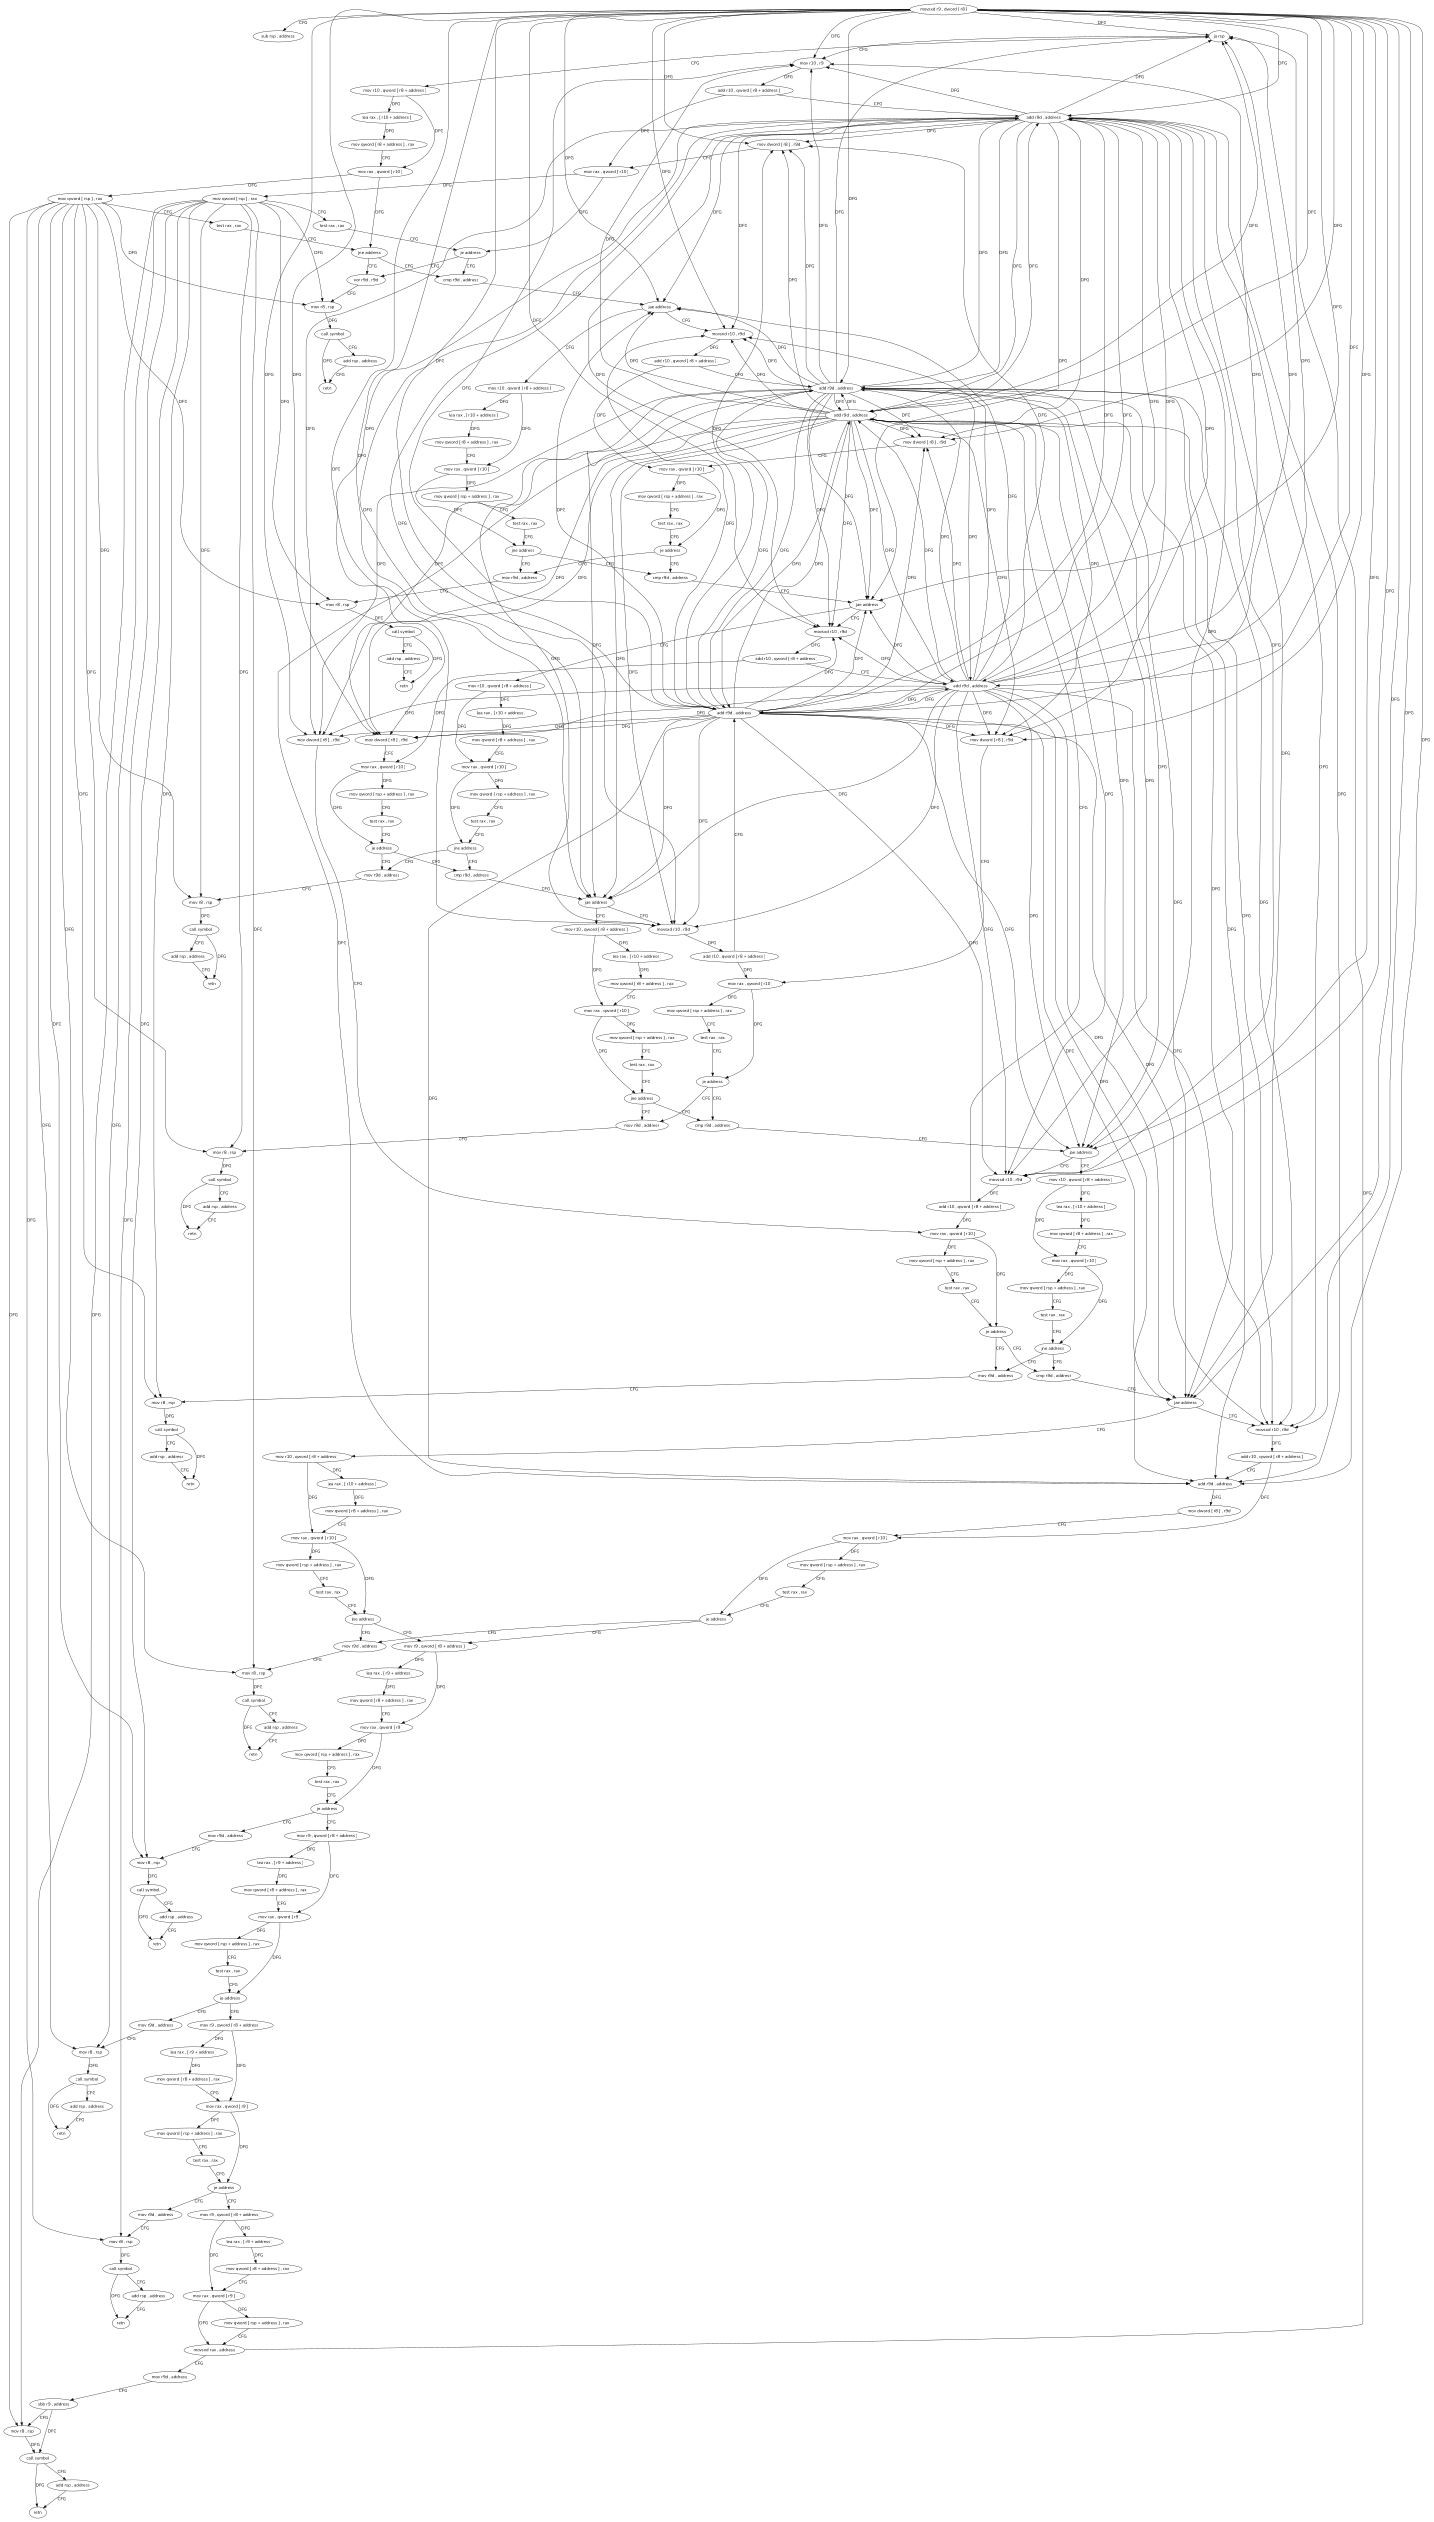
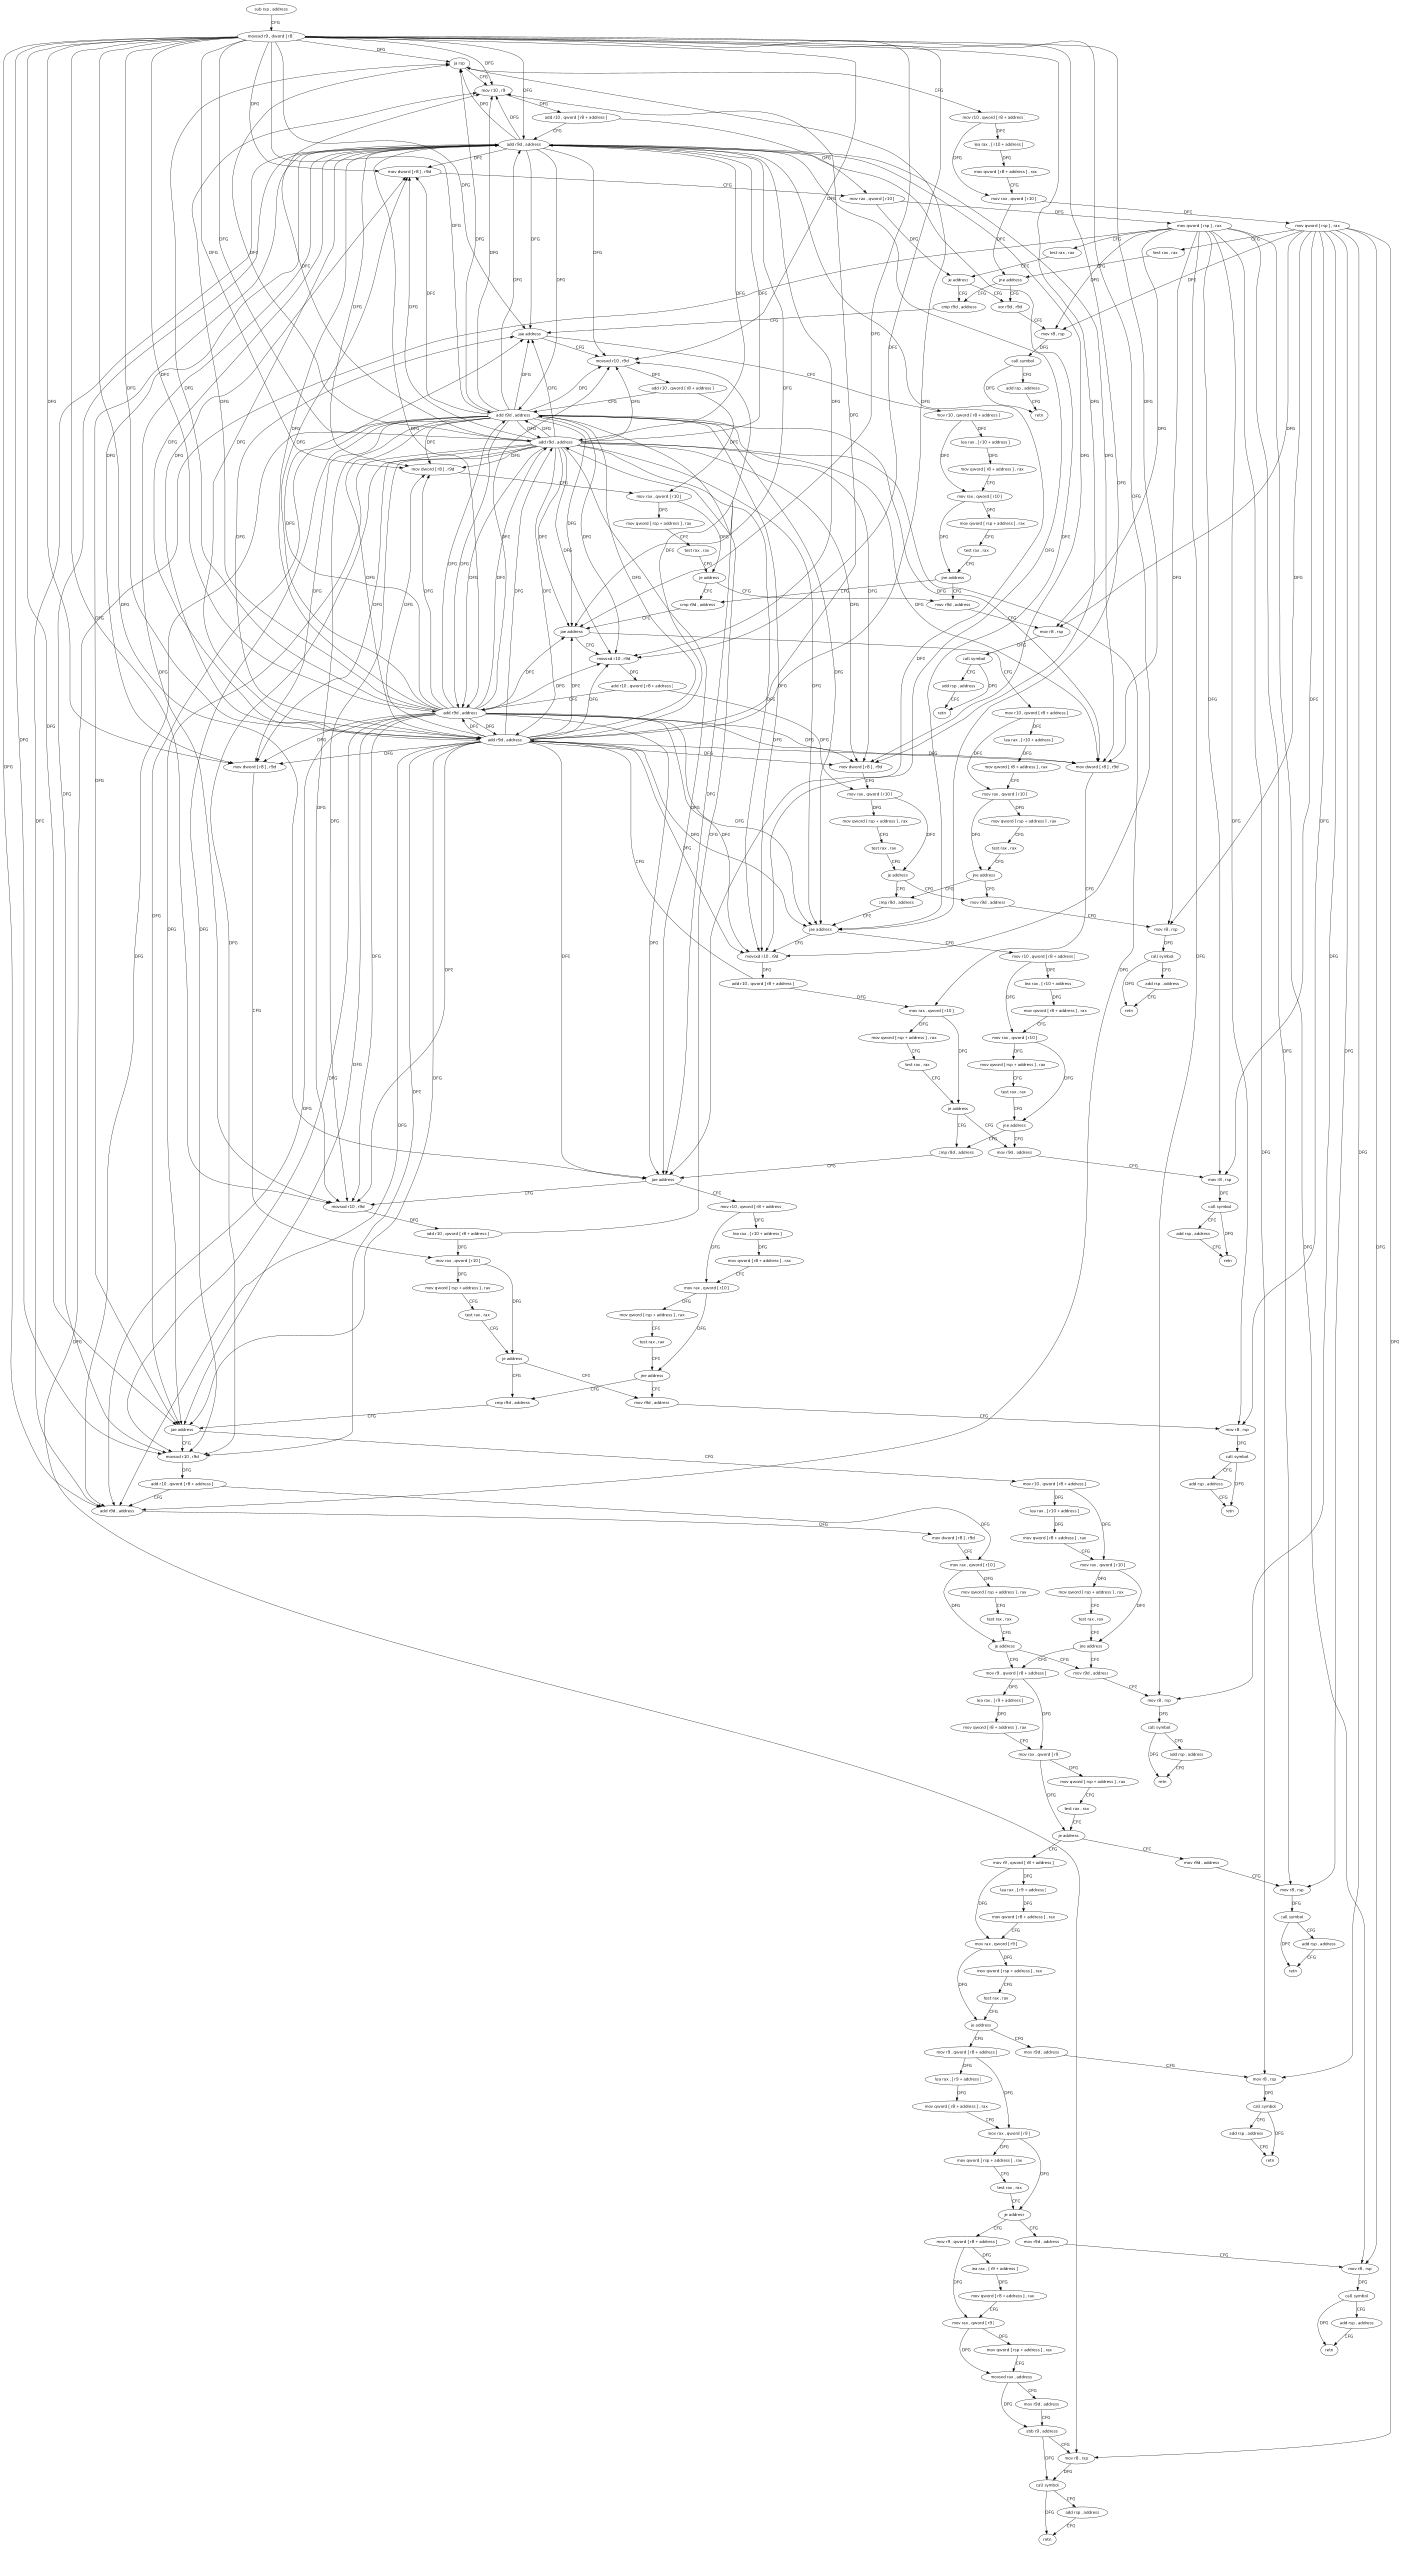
edge "movsxd r9 , dword [ r8 ]" -> "sub rsp , address": reversed
edge "movsxd rax , address" -> "ja rsp": now "movsxd rax , address" -> "sbb r9 , address"
